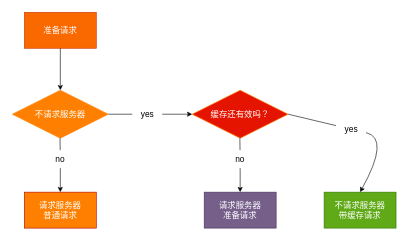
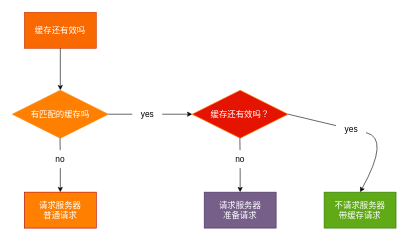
node "准备请求": label "准备请求" -> "缓存还有效吗"
node "不请求服务器": label "不请求服务器" -> "有匹配的缓存吗"
